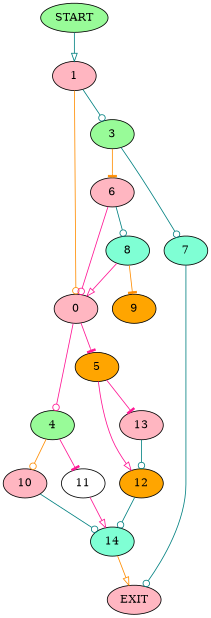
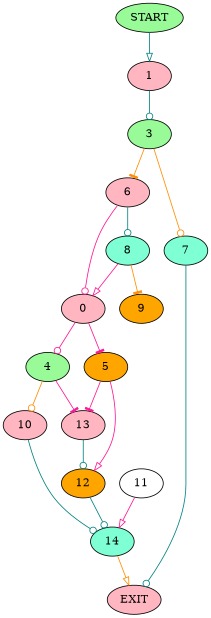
edge "1" -> "0": removed
edge "3" -> "7": color teal -> darkorange
edge "4" -> "11": now "4" -> "13"
